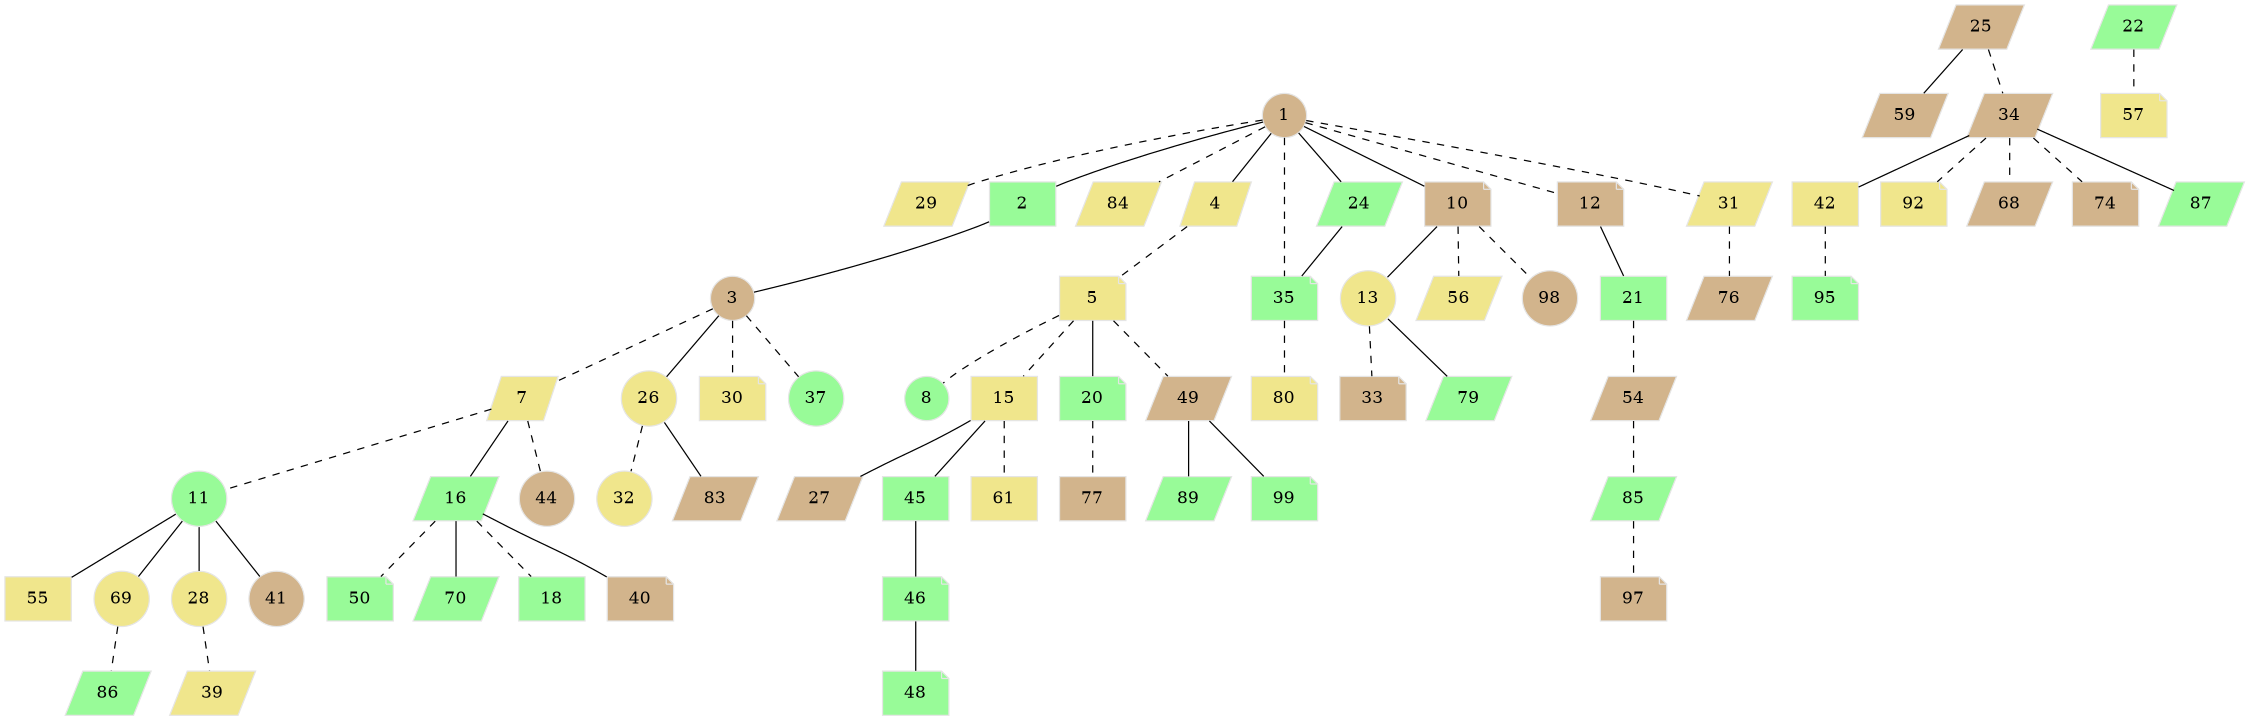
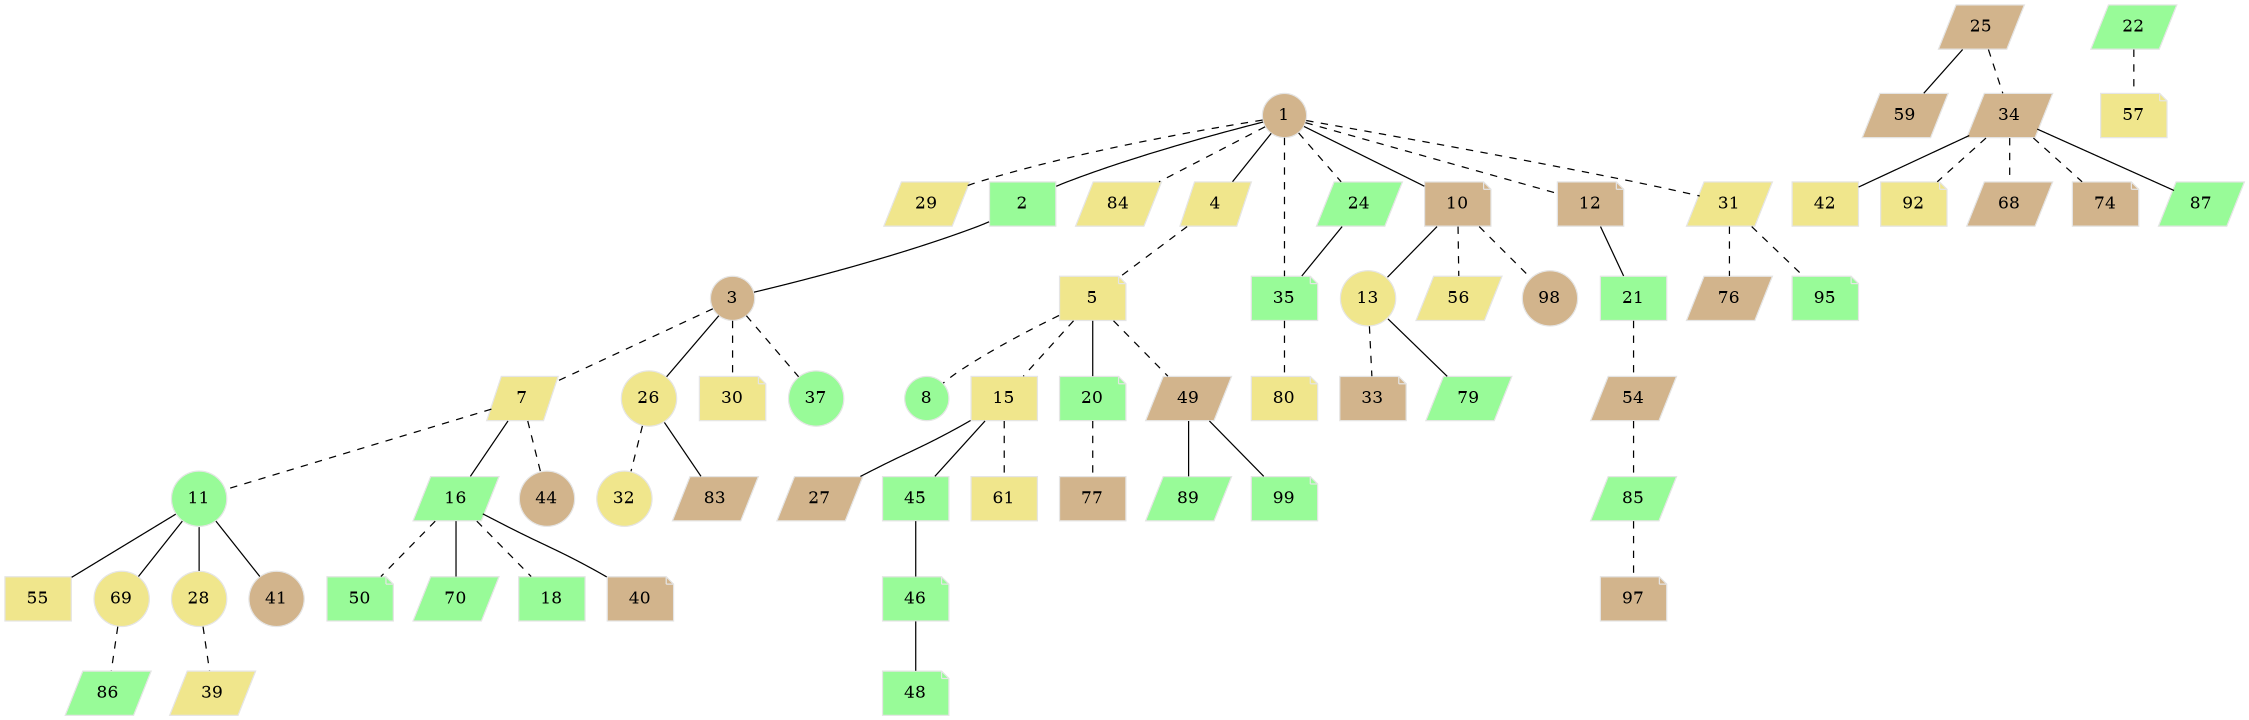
edge "1" -- "24": style solid -> dashed
edge "42" -- "95": now "31" -- "95"
